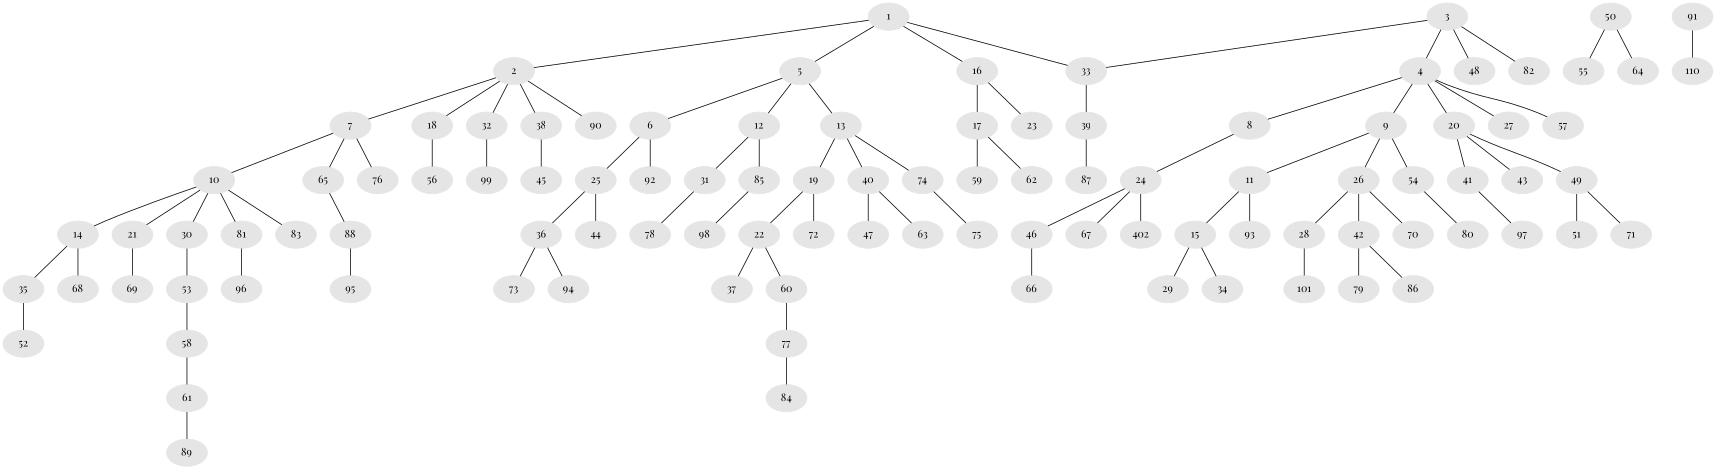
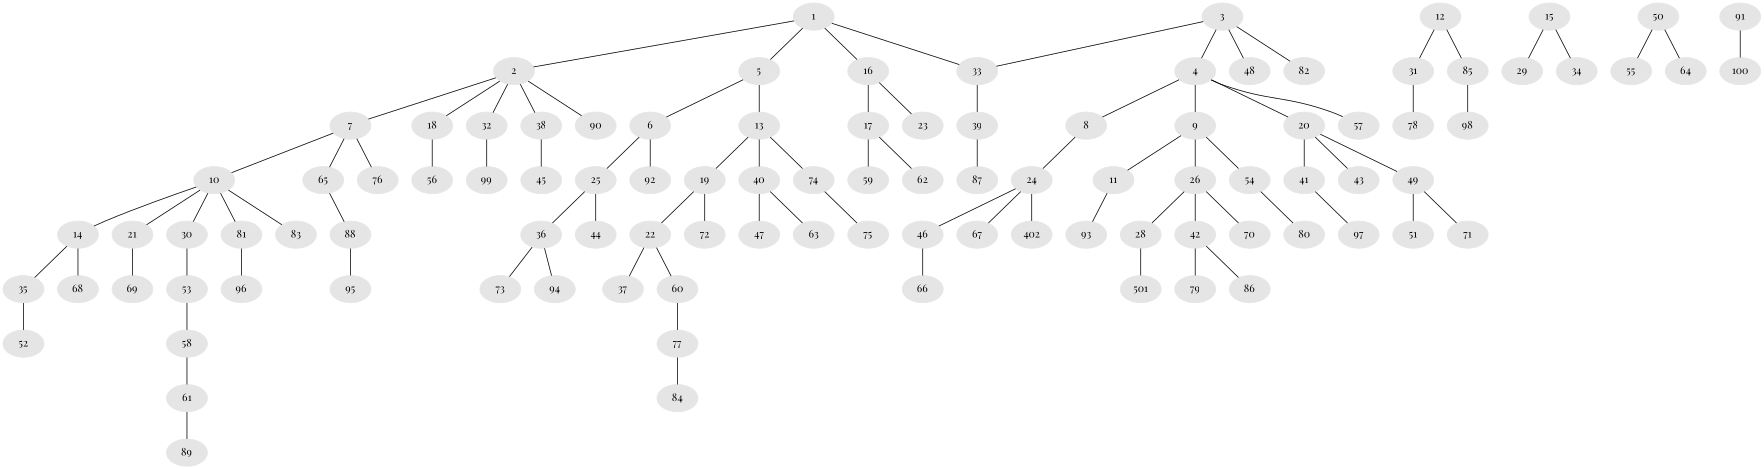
node "110": label "110" -> "100"
edge "5" -- "12": removed
node "27": removed
edge "11" -- "15": removed
node "101": label "101" -> "501"
